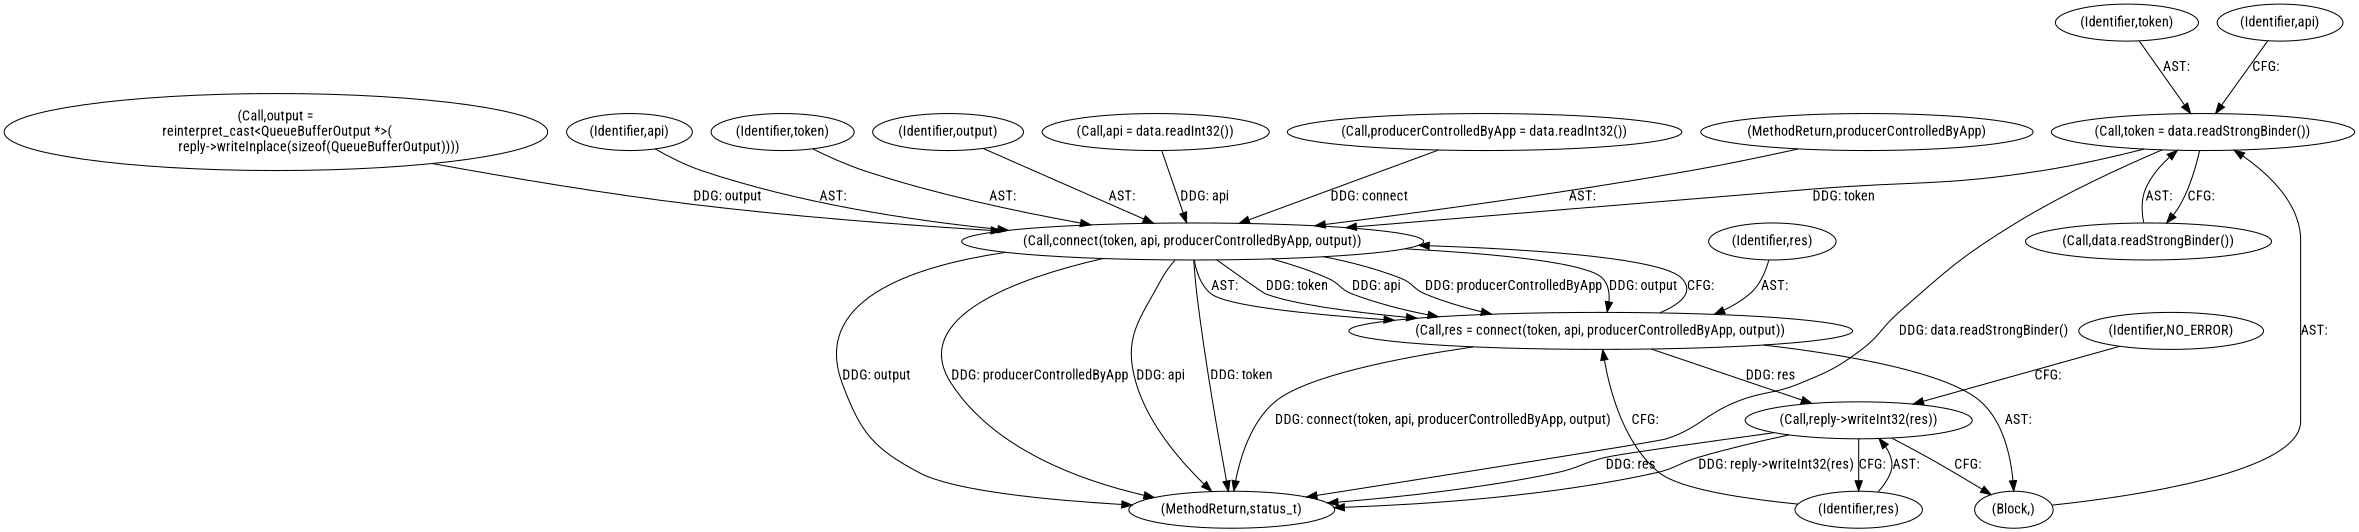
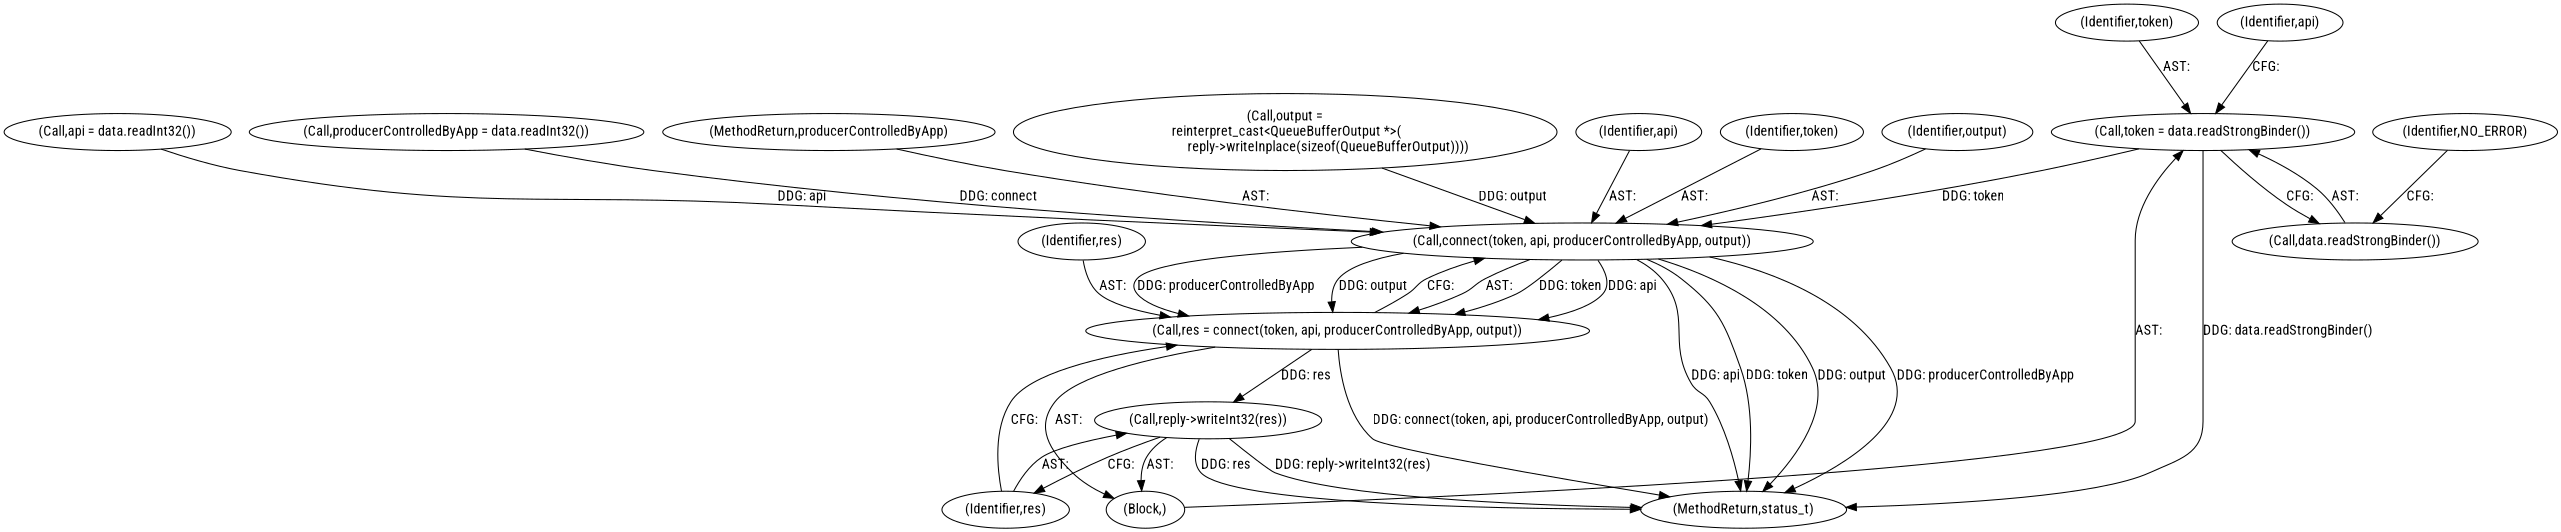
edge "(Identifier,NO_ERROR)" -> "(Call,reply->writeInt32(res))": now "(Identifier,NO_ERROR)" -> "(Call,data.readStrongBinder())"
edge "(Call,reply->writeInt32(res))" -> "(Block,)": label "CFG: " -> "AST: "
